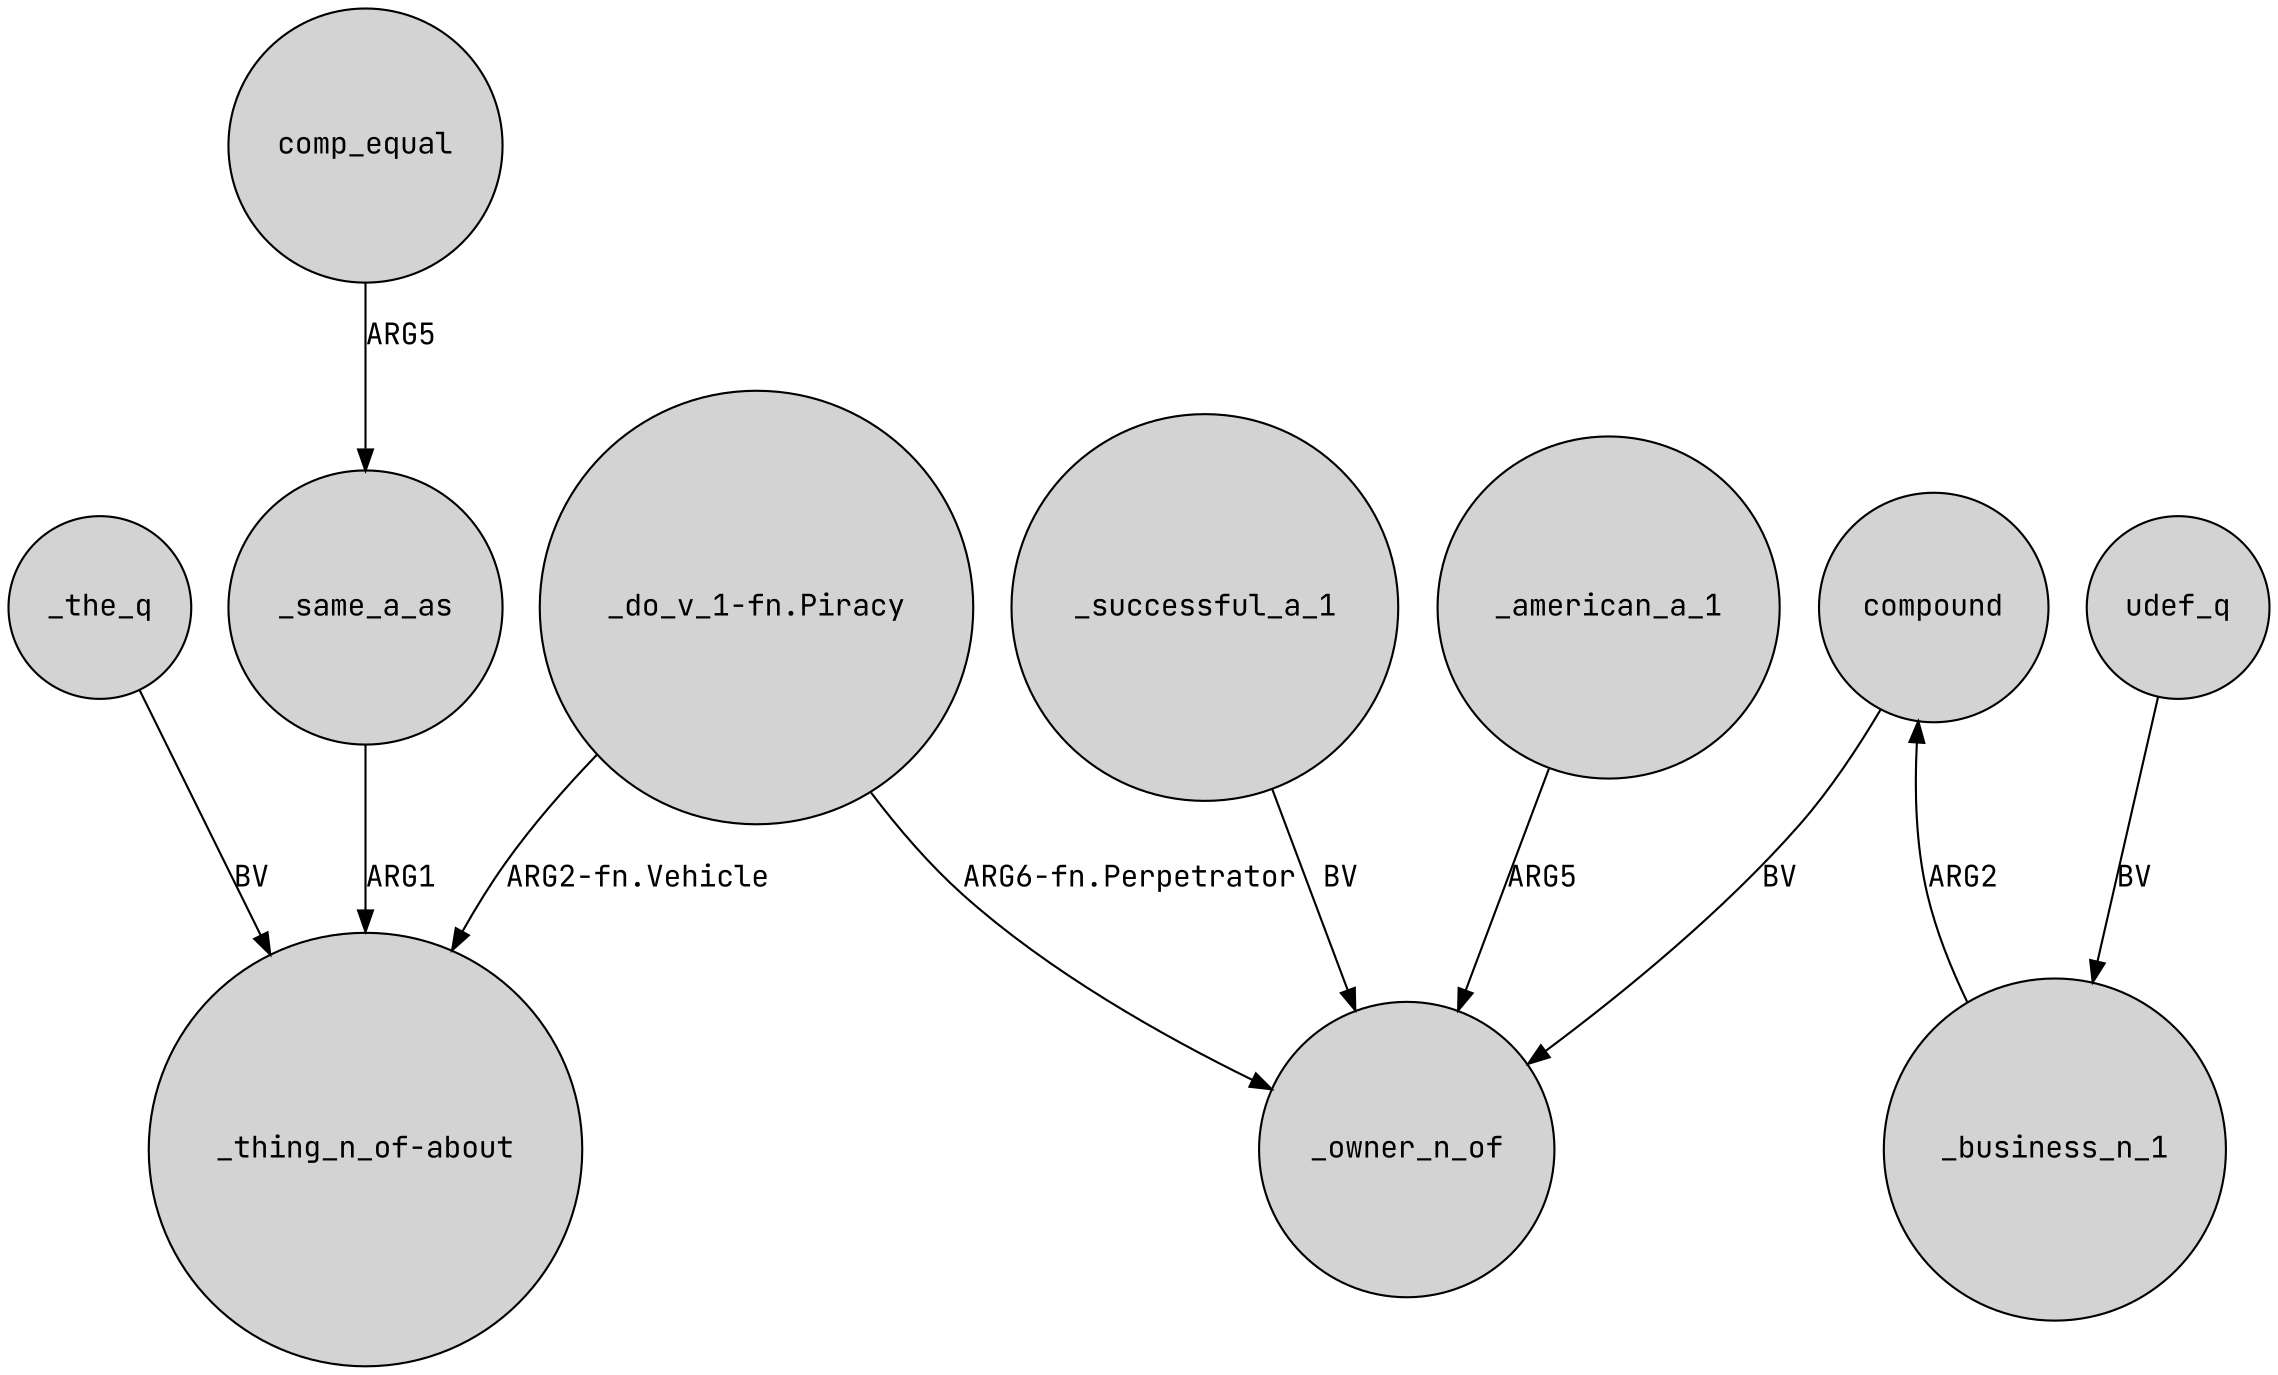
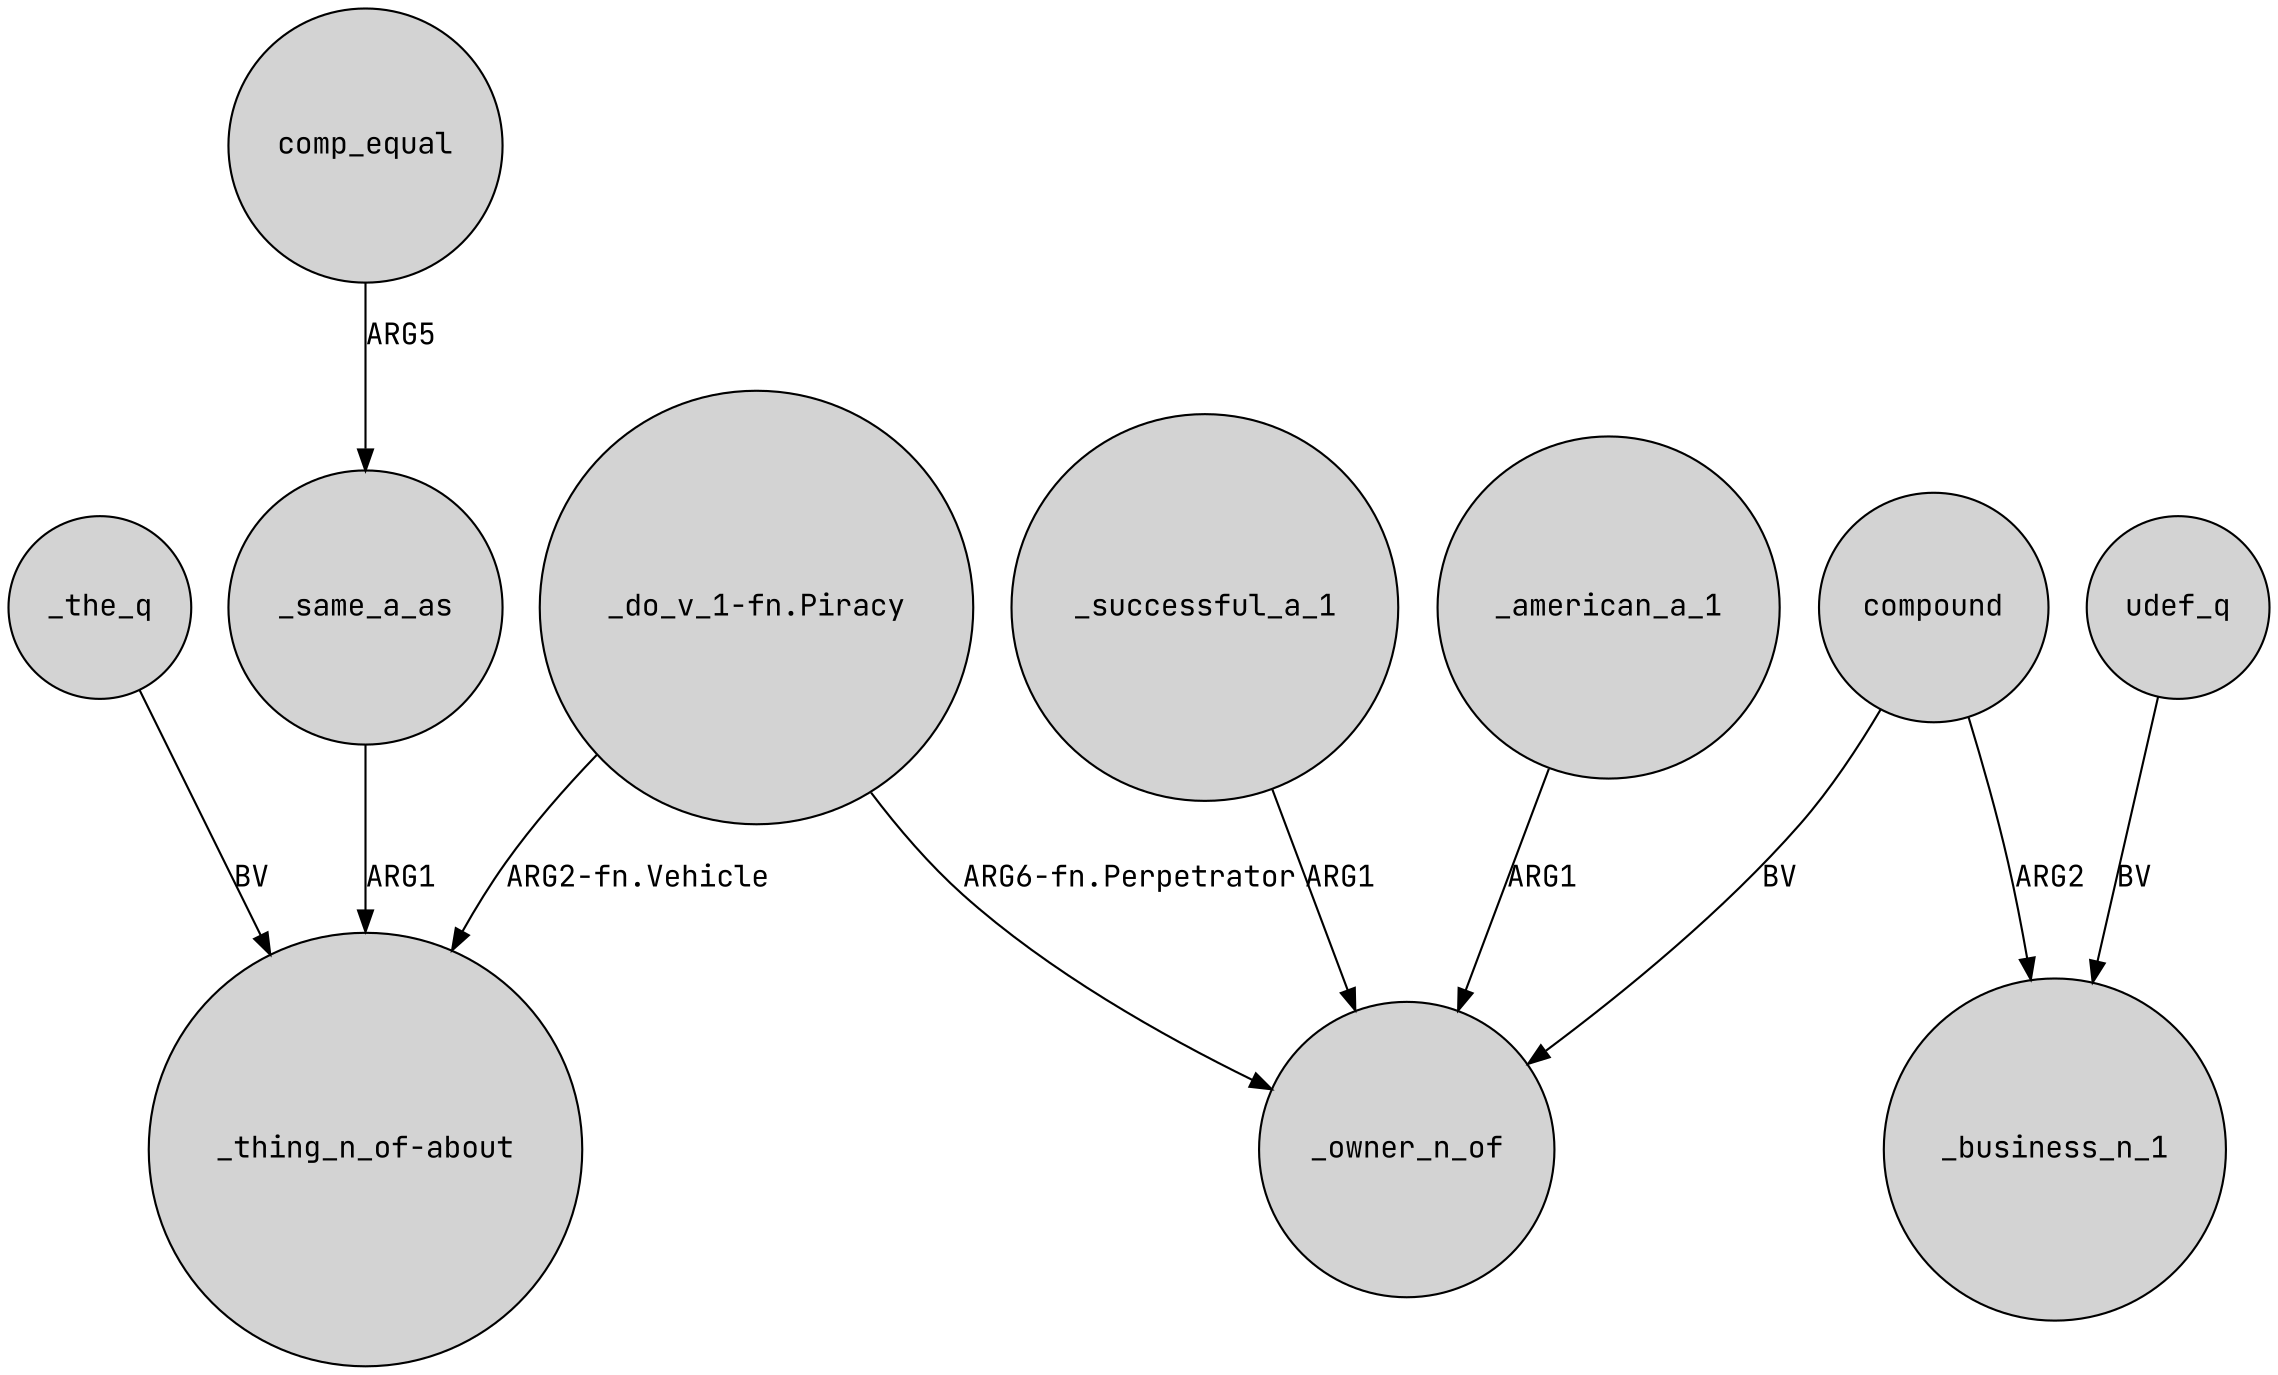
edge "_business_n_1" -> "compound": reversed
edge "_successful_a_1" -> "_owner_n_of": label "BV" -> "ARG1"
edge "_american_a_1" -> "_owner_n_of": label "ARG5" -> "ARG1"
